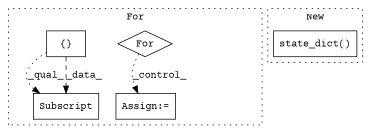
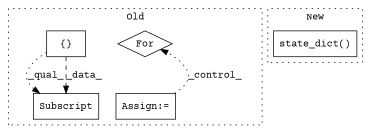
cluster "For": label "For" -> "Old"
edge "For" -> "Assign:=": reversed
